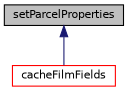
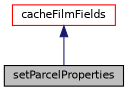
edge "cacheFilmFields" -> "setParcelProperties": reversed
